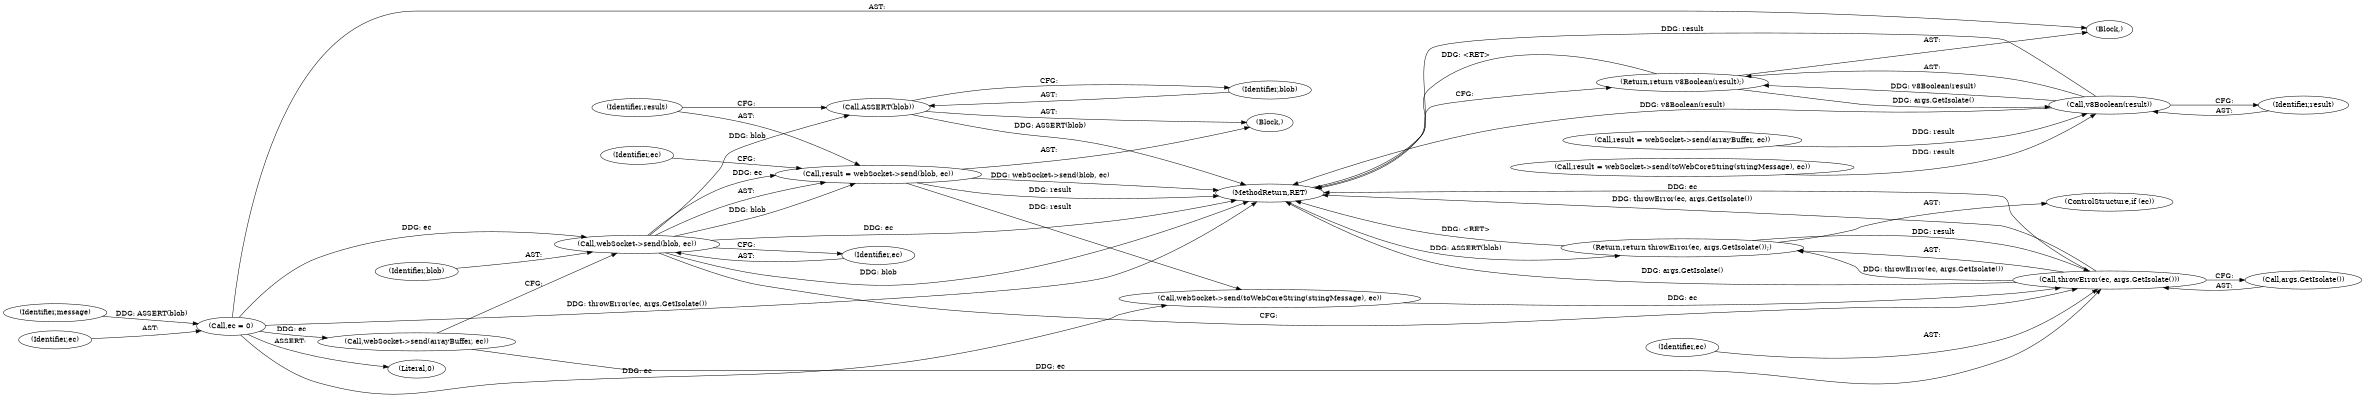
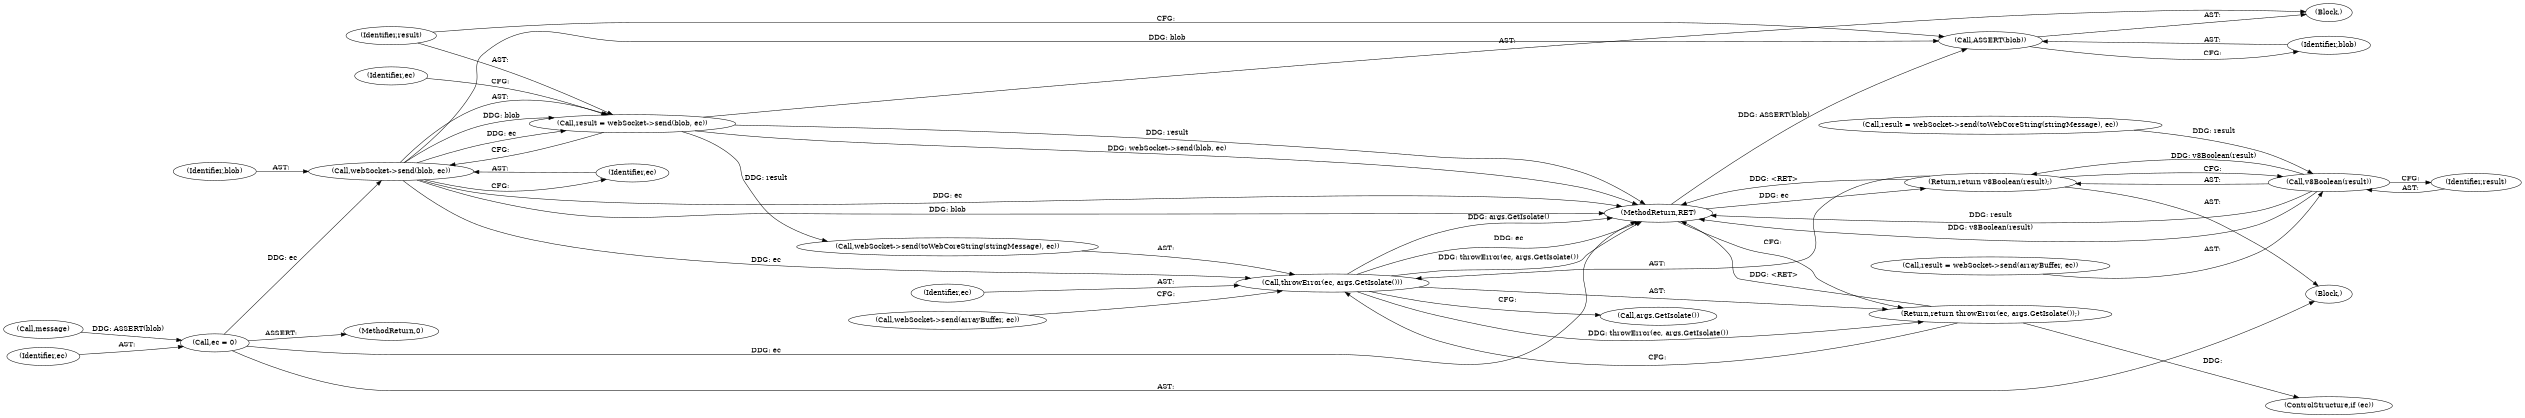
edge "(MethodReturn,RET)" -> "(Return,return v8Boolean(result);)": label "CFG: " -> "DDG: ec"
edge "(Return,return v8Boolean(result);)" -> "(Call,v8Boolean(result))": label "DDG: args.GetIsolate()" -> "CFG: "
edge "(Call,result = webSocket->send(arrayBuffer, ec))" -> "(Call,v8Boolean(result))": label "DDG: result" -> "AST: "
edge "(Call,ASSERT(blob))" -> "(MethodReturn,RET)": reversed
edge "(Return,return throwError(ec, args.GetIsolate());)" -> "(ControlStructure,if (ec))": label "AST: " -> "DDG: "
edge "(Return,return throwError(ec, args.GetIsolate());)" -> "(Call,throwError(ec, args.GetIsolate()))": label "DDG: result" -> "CFG: "
edge "(MethodReturn,RET)" -> "(Return,return throwError(ec, args.GetIsolate());)": label "DDG: ASSERT(blob)" -> "CFG: "
edge "(Call,args.GetIsolate())" -> "(Call,throwError(ec, args.GetIsolate()))": now "(Return,return v8Boolean(result);)" -> "(Call,throwError(ec, args.GetIsolate()))"
edge "(Call,webSocket->send(arrayBuffer, ec))" -> "(Call,webSocket->send(blob, ec))": now "(Call,result = webSocket->send(blob, ec))" -> "(Call,webSocket->send(blob, ec))"
edge "(Call,webSocket->send(toWebCoreString(stringMessage), ec))" -> "(Call,throwError(ec, args.GetIsolate()))": label "DDG: ec" -> "AST: "
edge "(Call,ec = 0)" -> "(MethodReturn,RET)": label "DDG: throwError(ec, args.GetIsolate())" -> "DDG: ec"
node "(Identifier,message)": label "(Identifier,message)" -> "(Call,message)"
edge "(Call,webSocket->send(blob, ec))" -> "(Call,throwError(ec, args.GetIsolate()))": label "CFG: " -> "DDG: ec"
edge "(Call,ec = 0)" -> "(Call,webSocket->send(arrayBuffer, ec))": removed, label "DDG: ec"
edge "(Call,webSocket->send(arrayBuffer, ec))" -> "(Call,throwError(ec, args.GetIsolate()))": label "DDG: ec" -> "CFG: "
node "(Literal,0)": label "(Literal,0)" -> "(MethodReturn,0)"
edge "(Call,ec = 0)" -> "(Call,webSocket->send(toWebCoreString(stringMessage), ec))": removed, label "DDG: ec"
